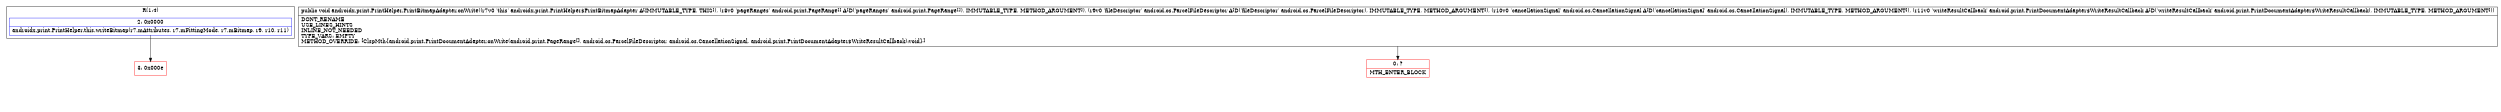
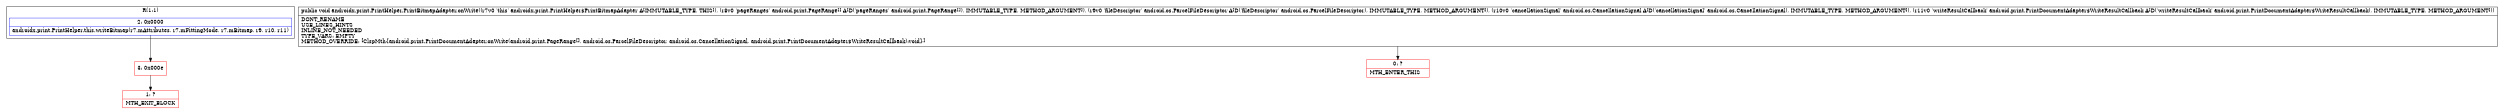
cluster "R(1:4)": label "R(1:4)" -> "R(1:1)"
node "0: ?": text "MTH_ENTER_BLOCK" -> "MTH_ENTER_THIS"
node "1: ?": added
